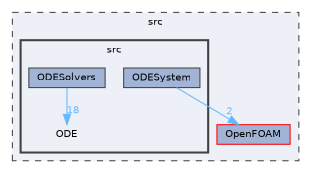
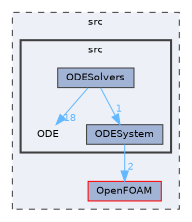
edge "ODESolvers" -> "ODESystem": added
